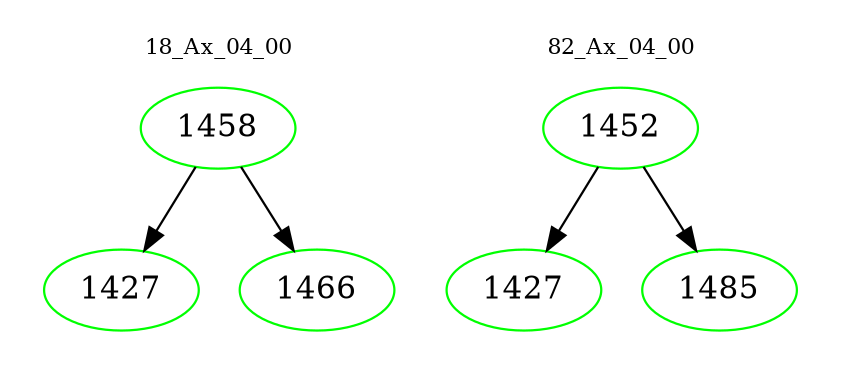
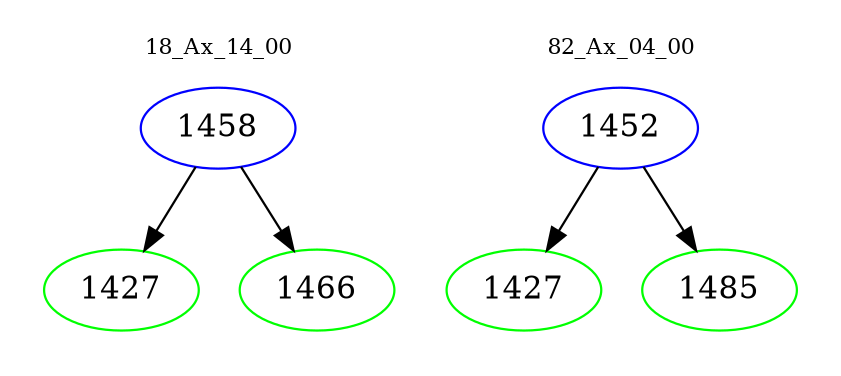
cluster "18_Ax_04_00": label "18_Ax_04_00" -> "18_Ax_14_00"
node "1458": color green -> blue
node "1452": color green -> blue
